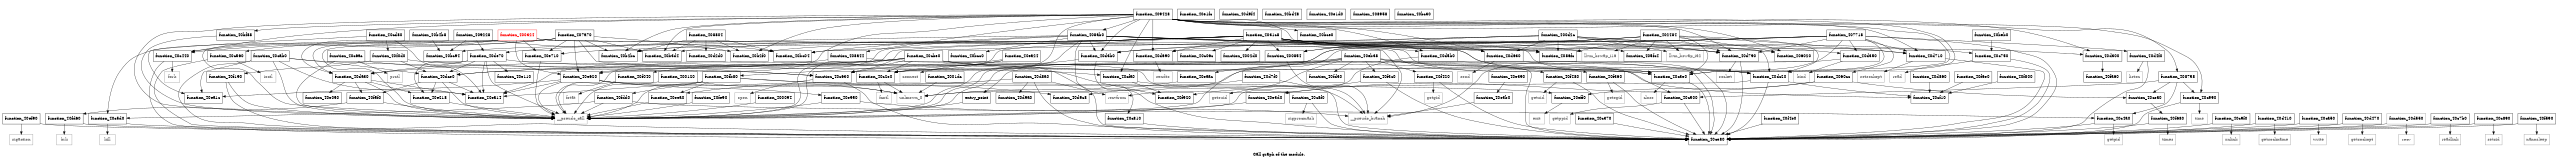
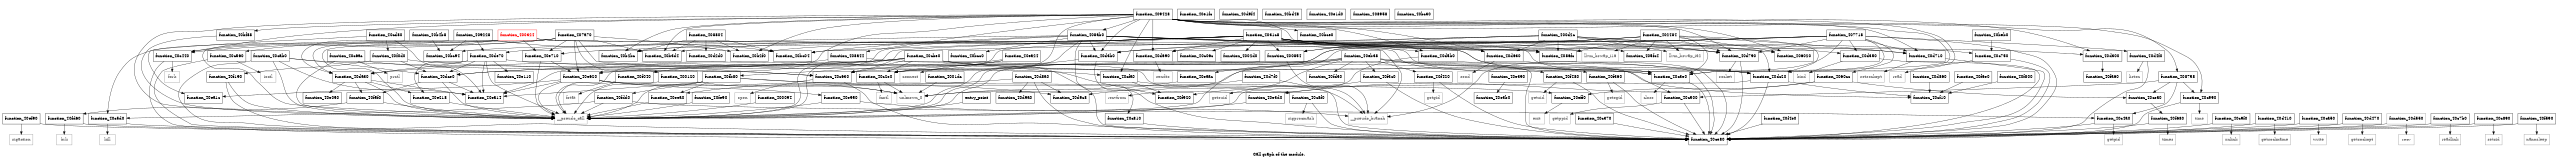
edge "function_407a70" -> "function_40b2bc": now "function_407a70" -> "function_400120"
edge "function_400324" -> "function_40e620": now "function_40e710" -> "function_40e620"
edge "function_40d350" -> "entry_point": now "function_40d350" -> "function_40ce80"
edge "function_40cab0" -> "function_40ea1c": removed
edge "function_40dce0" -> "function_40e218": removed
edge "function_40d8a0" -> "recvfrom": now "function_40d8a0" -> "function_40d9c8"
edge "function_40e3b0" -> "__pseudo_branch": removed
